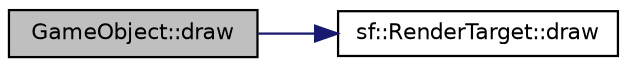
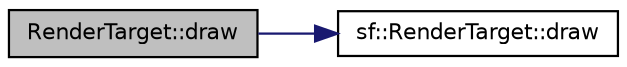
node "GameObject::draw": label "GameObject::draw" -> "RenderTarget::draw"
